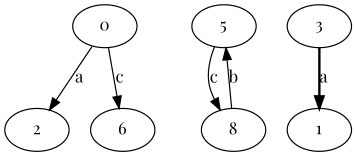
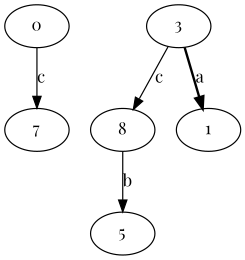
edge "5" -> "8": now "3" -> "8"
node "2": removed
node "6": label "6" -> "7"
